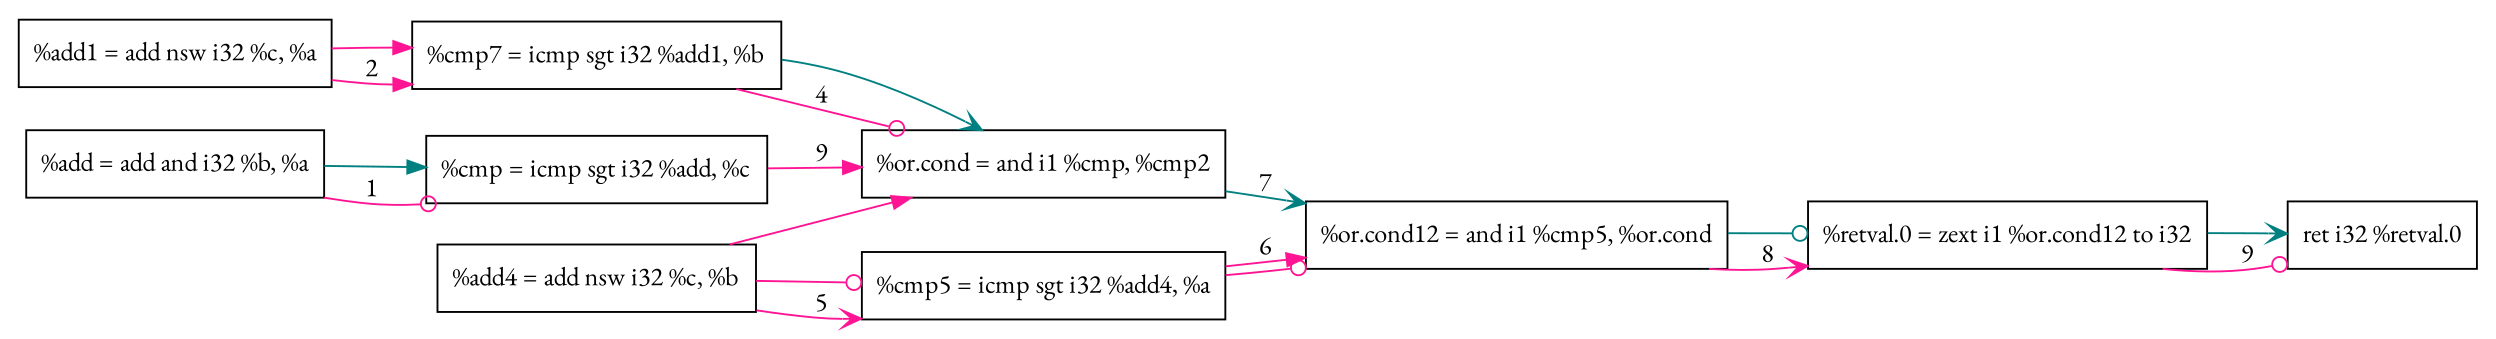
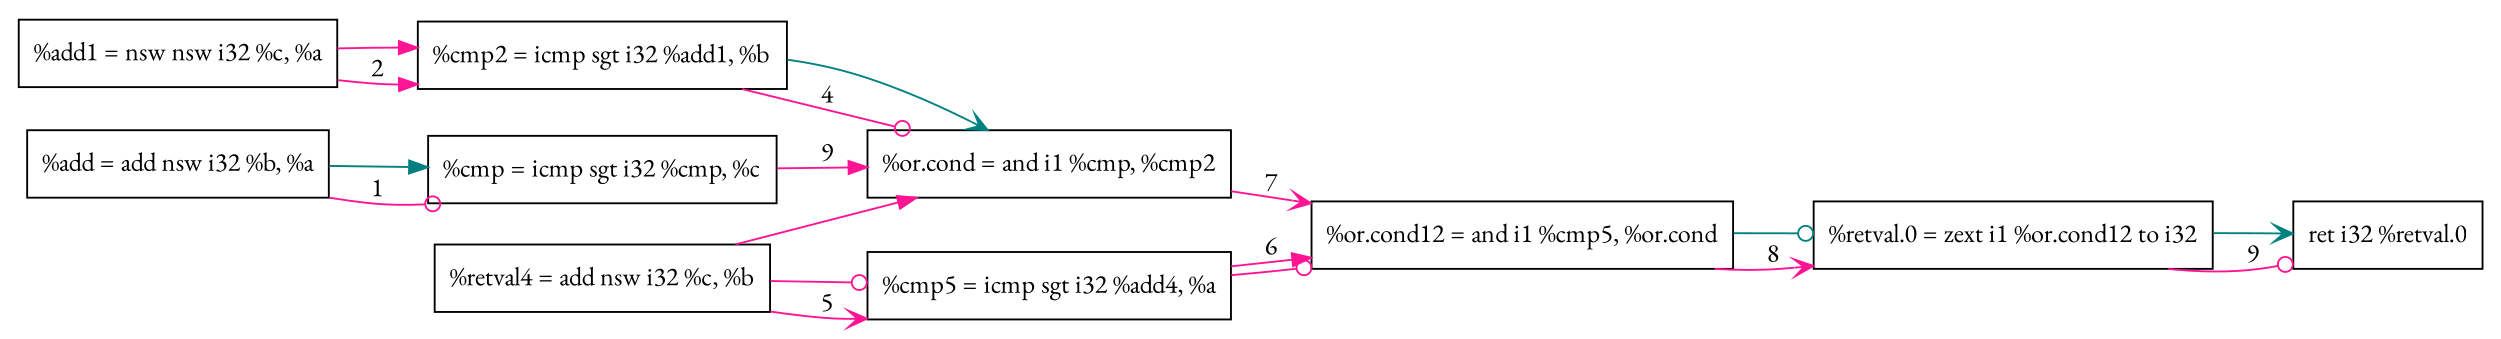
node "%add1 = add nsw i32 %c, %a": label "%add1 = add nsw i32 %c, %a" -> "%add1 = nsw nsw i32 %c, %a"
node "%cmp7 = icmp sgt i32 %add1, %b": label "%cmp7 = icmp sgt i32 %add1, %b" -> "%cmp2 = icmp sgt i32 %add1, %b"
node "%add = add and i32 %b, %a": label "%add = add and i32 %b, %a" -> "%add = add nsw i32 %b, %a"
node "%cmp = icmp sgt i32 %add, %c": label "%cmp = icmp sgt i32 %add, %c" -> "%cmp = icmp sgt i32 %cmp, %c"
edge "%or.cond = and i1 %cmp, %cmp2" -> "%or.cond12 = and i1 %cmp5, %or.cond": color teal -> deeppink
node "%add4 = add nsw i32 %c, %b": label "%add4 = add nsw i32 %c, %b" -> "%retval4 = add nsw i32 %c, %b"
